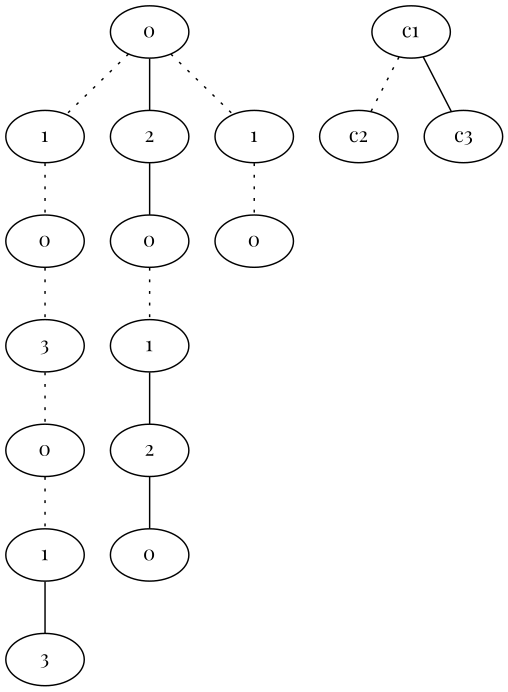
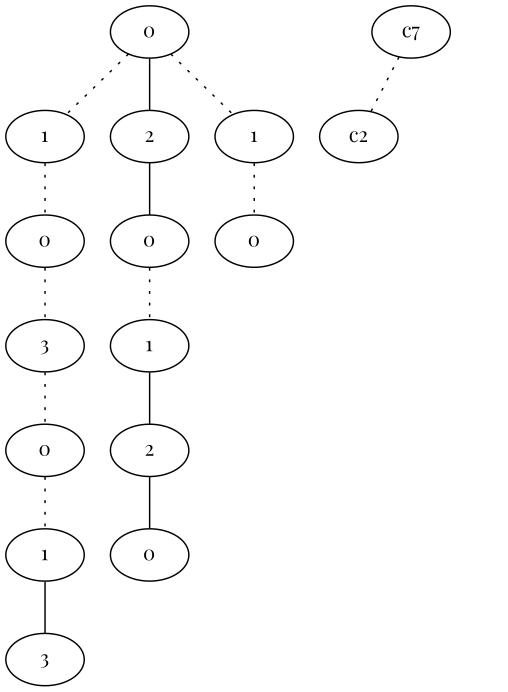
node "c1": label "c1" -> "c7"
node "c3": removed
